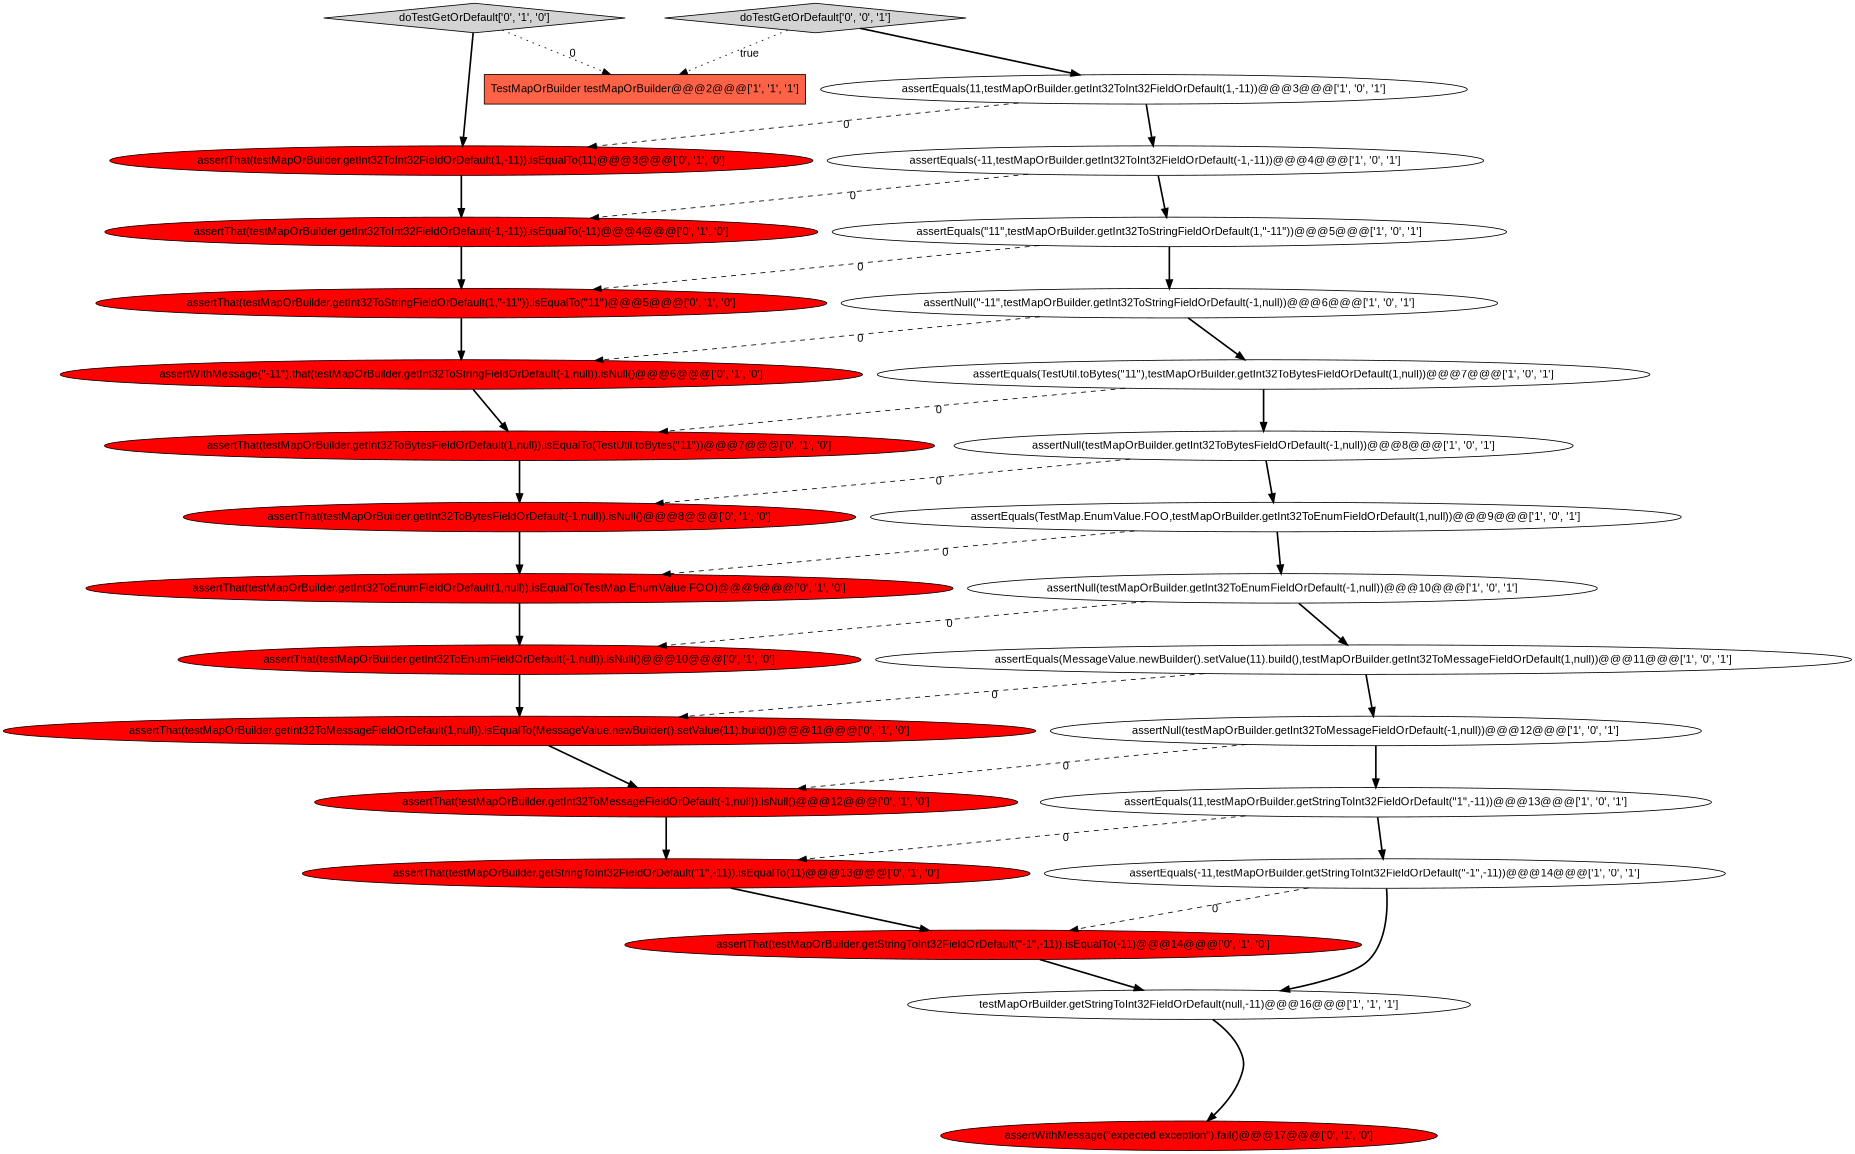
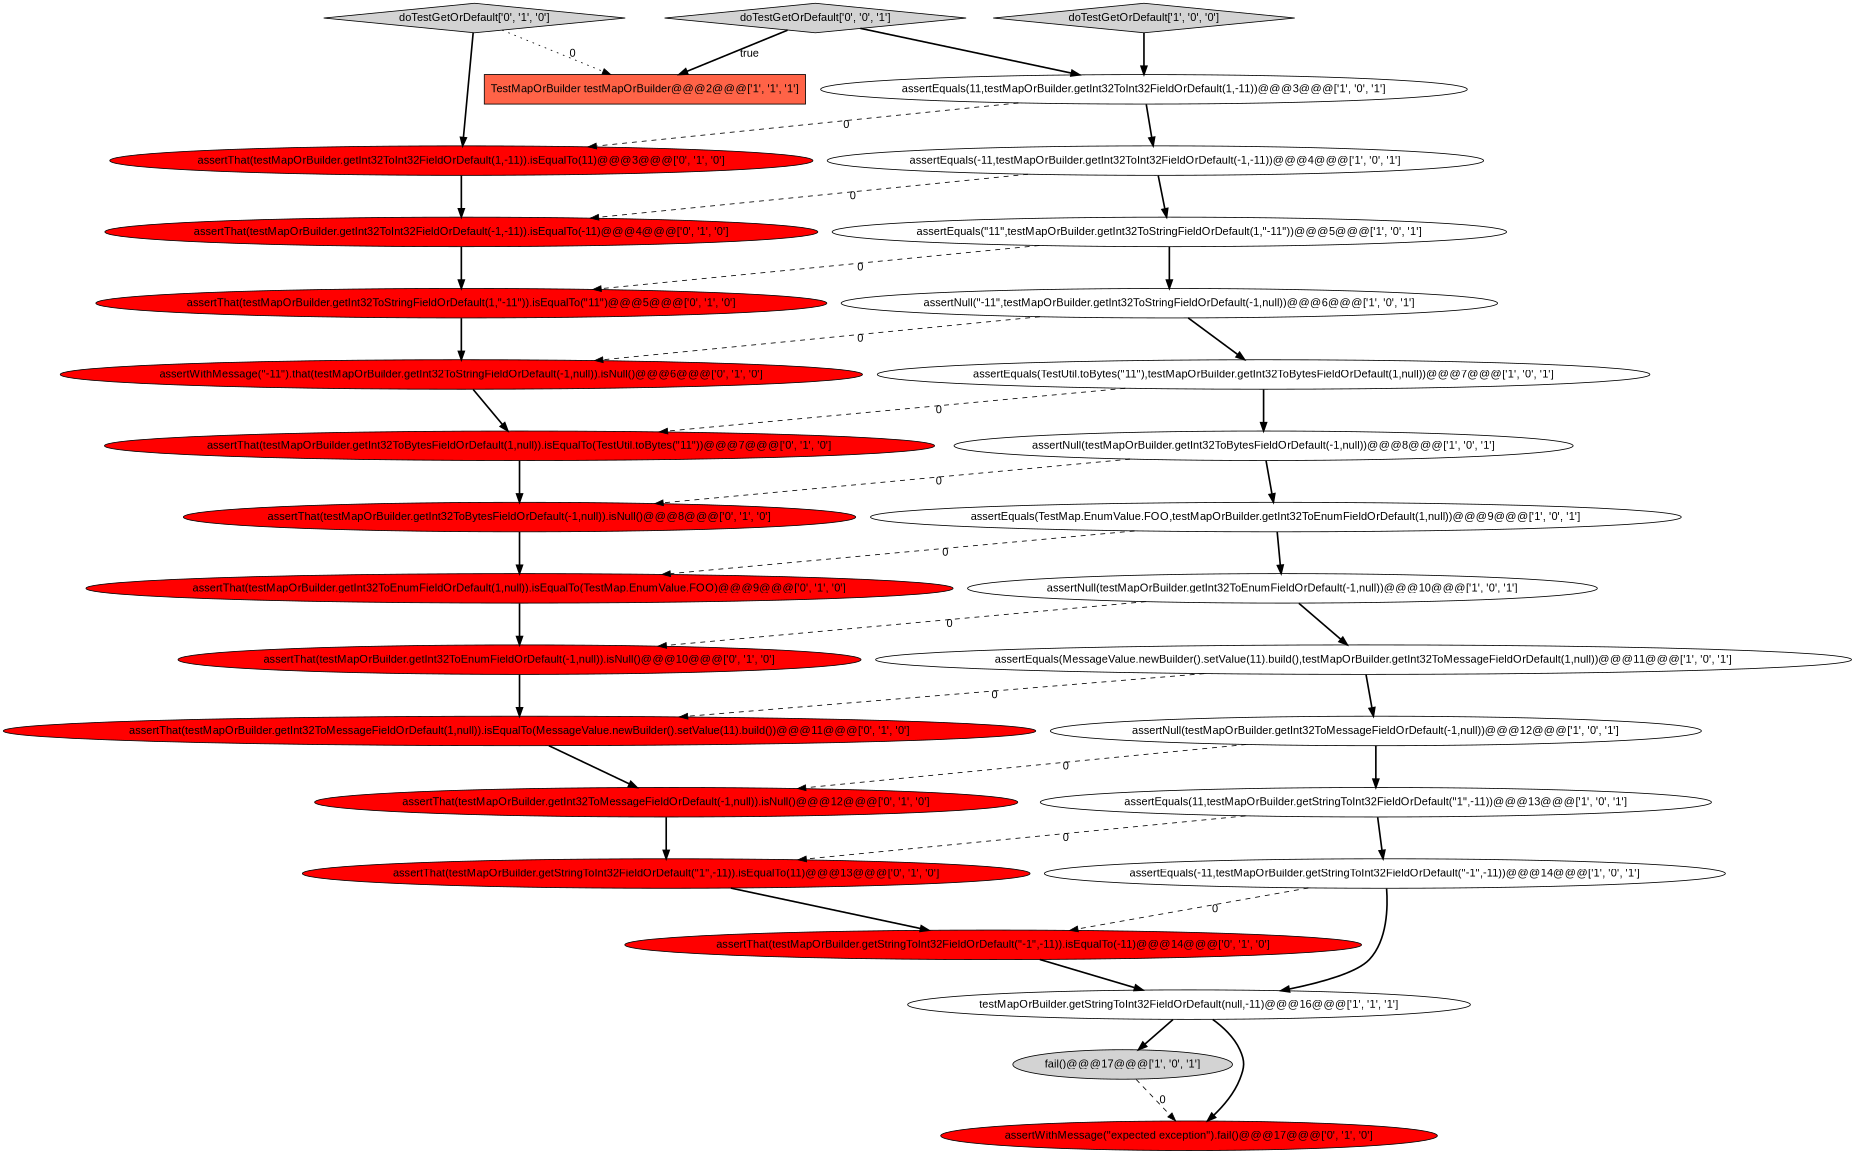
node "doTestGetOrDefault['1', '0', '0']": added
edge "doTestGetOrDefault['0', '0', '1']" -> "TestMapOrBuilder testMapOrBuilder@@@2@@@['1', '1', '1']": style dotted -> bold
node "fail()@@@17@@@['1', '0', '1']": added
